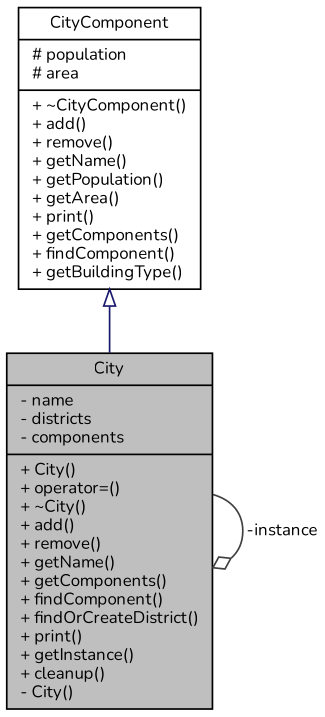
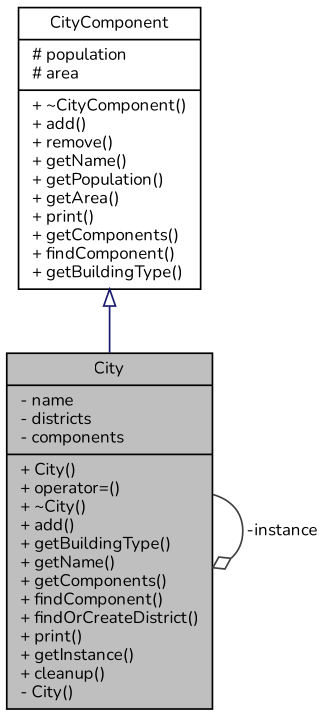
node "City": text "+ remove()" -> "+ getBuildingType()"
